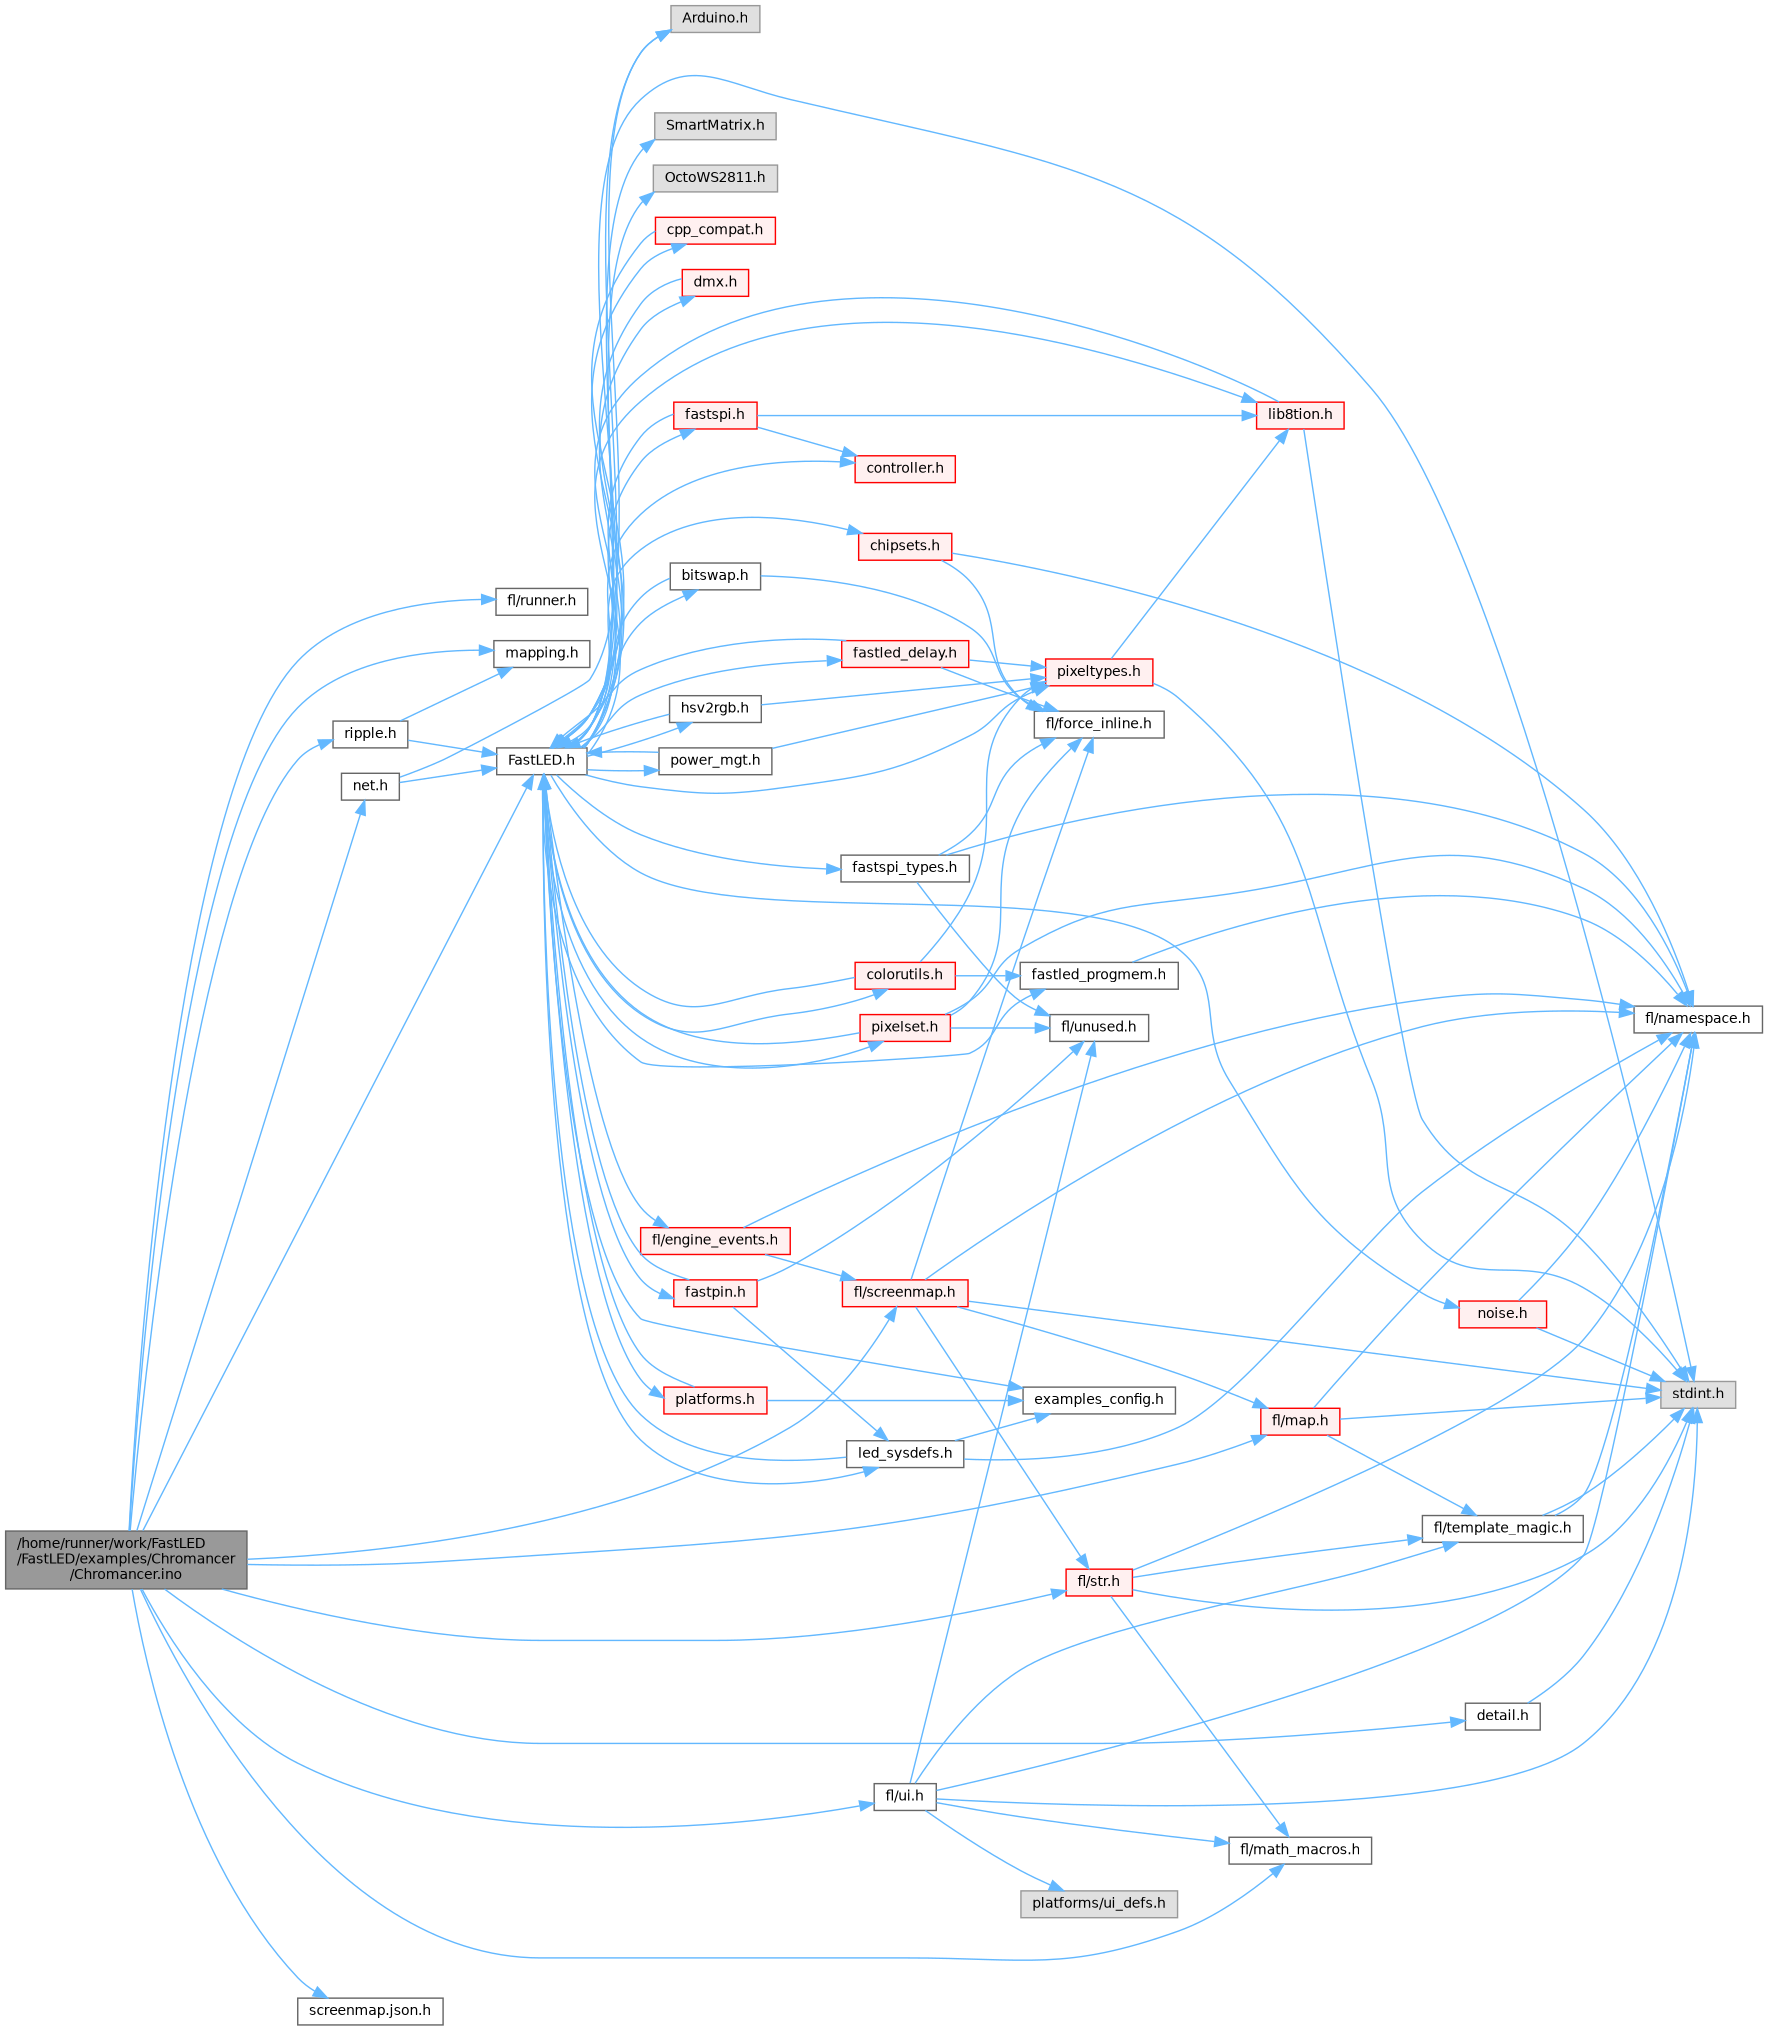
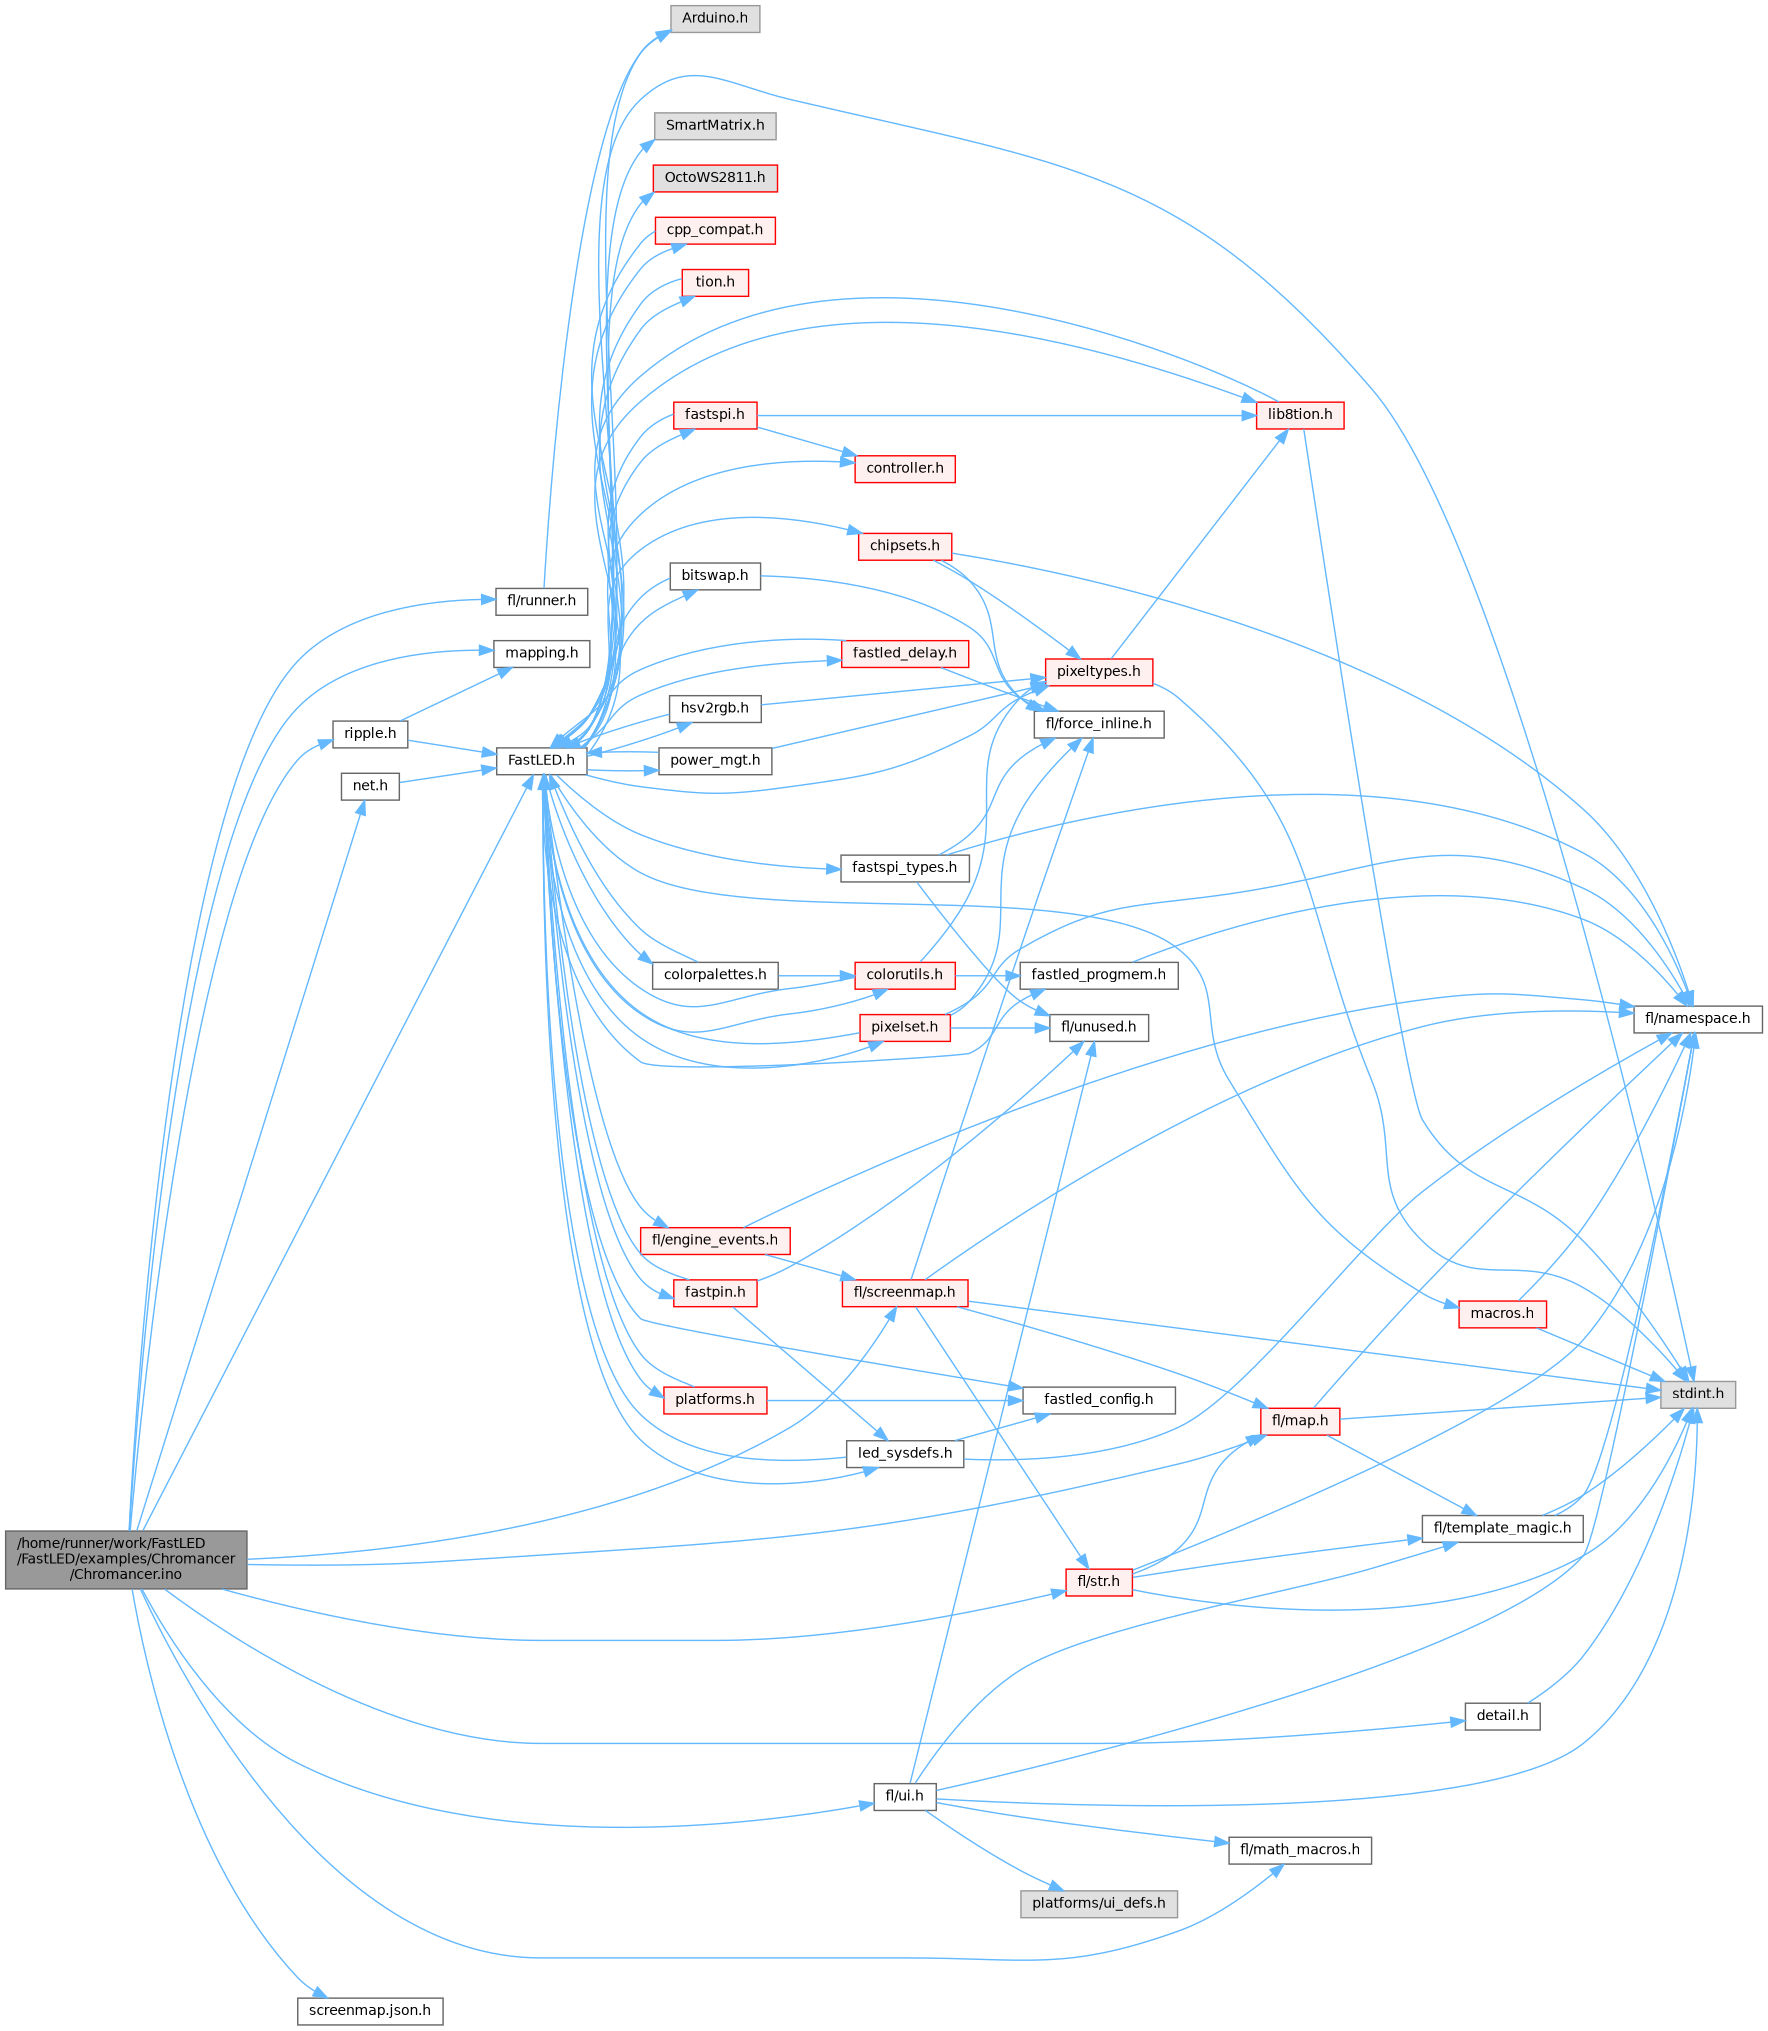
node "OctoWS2811.h": color grey60 -> red
node "dmx.h": label "dmx.h" -> "tion.h"
edge "net.h" -> "Arduino.h": now "fl/runner.h" -> "Arduino.h"
edge "fastled_delay.h" -> "pixeltypes.h": now "chipsets.h" -> "pixeltypes.h"
node "colorpalettes.h": added
node "noise.h": label "noise.h" -> "macros.h"
node "examples_config.h": label "examples_config.h" -> "fastled_config.h"
edge "fl/str.h" -> "fl/math_macros.h": now "fl/str.h" -> "fl/map.h"
